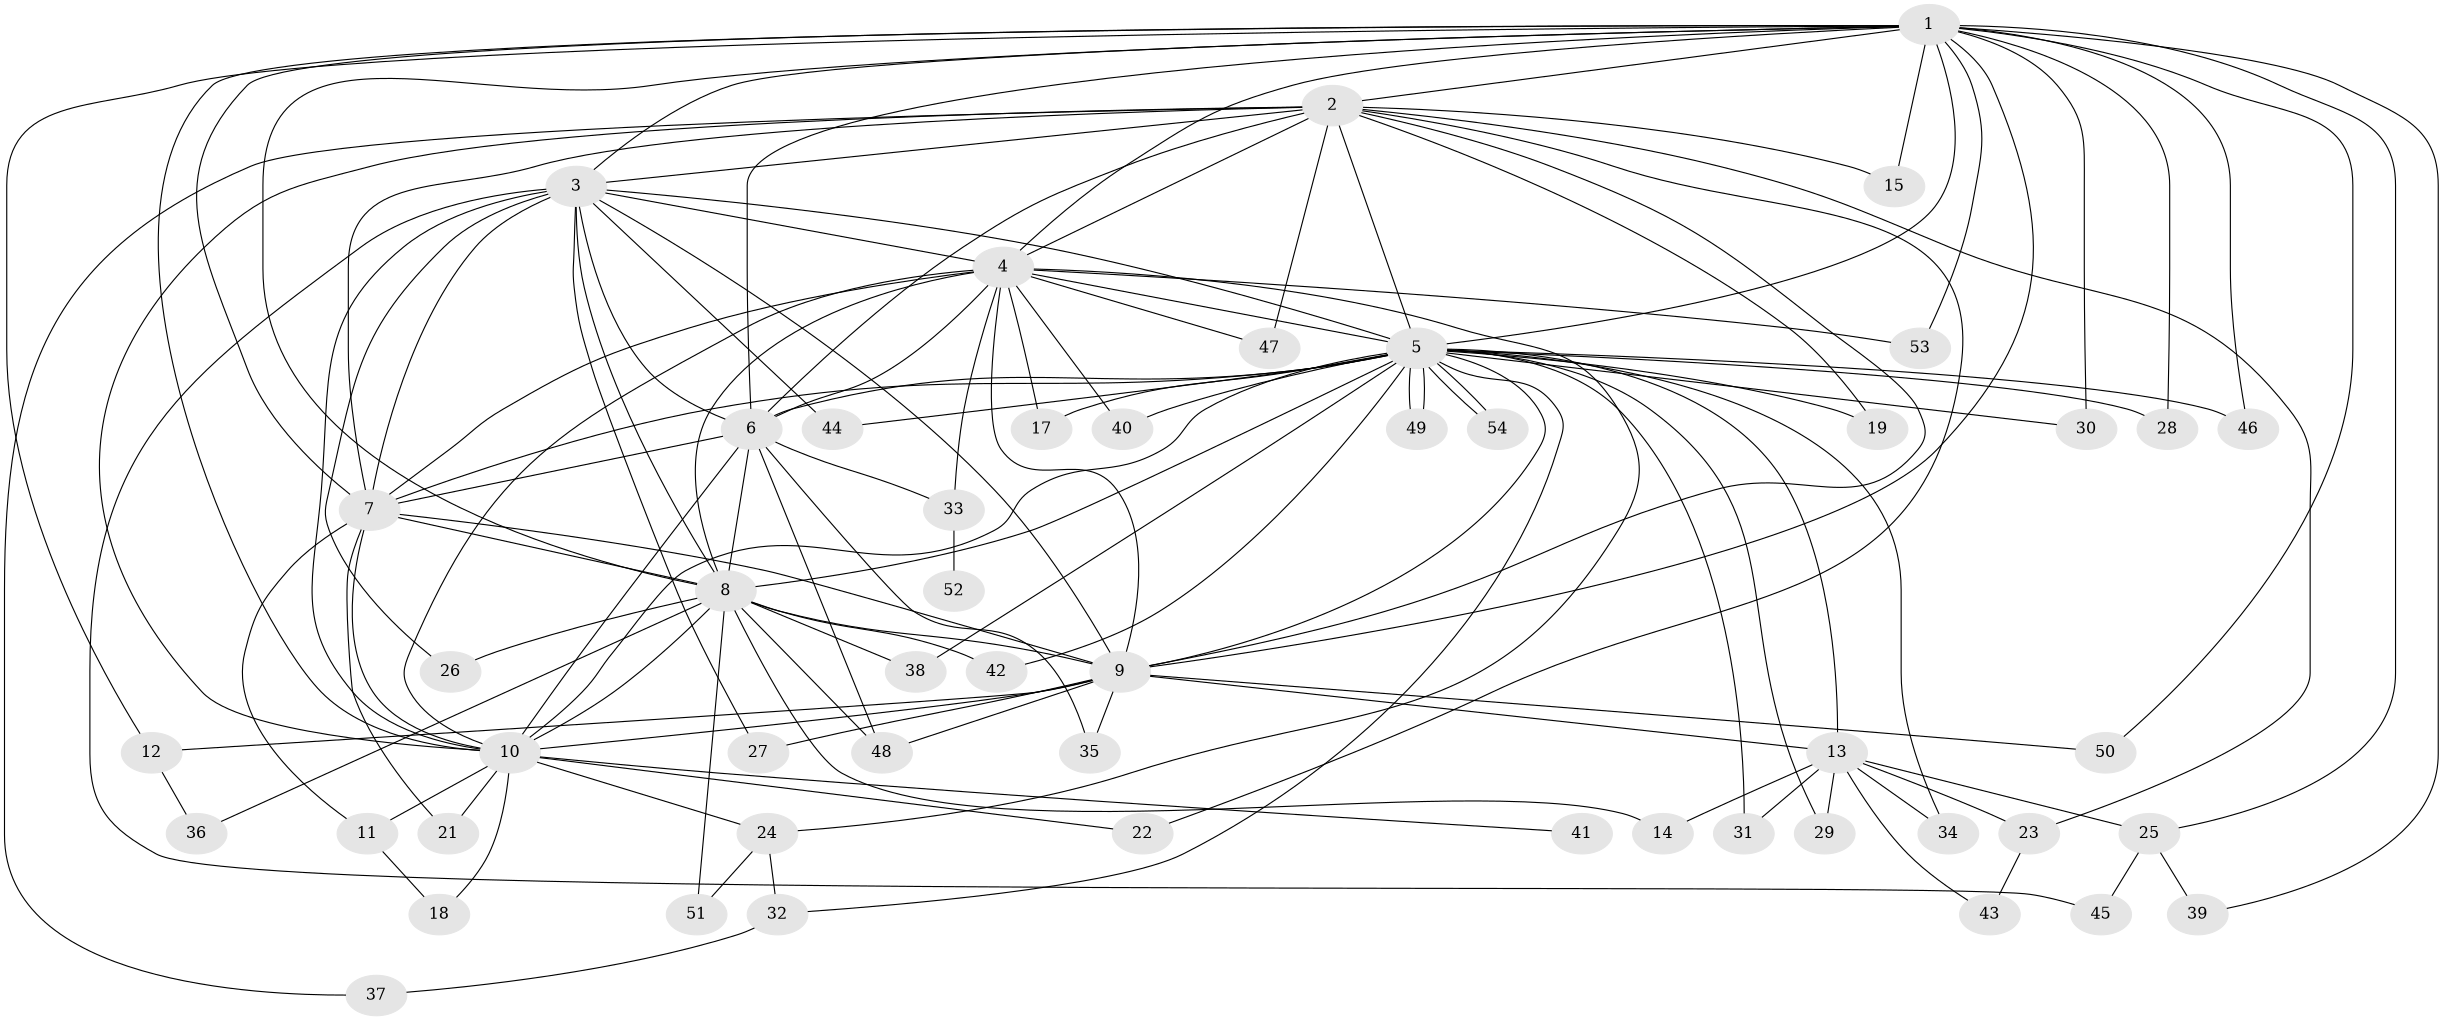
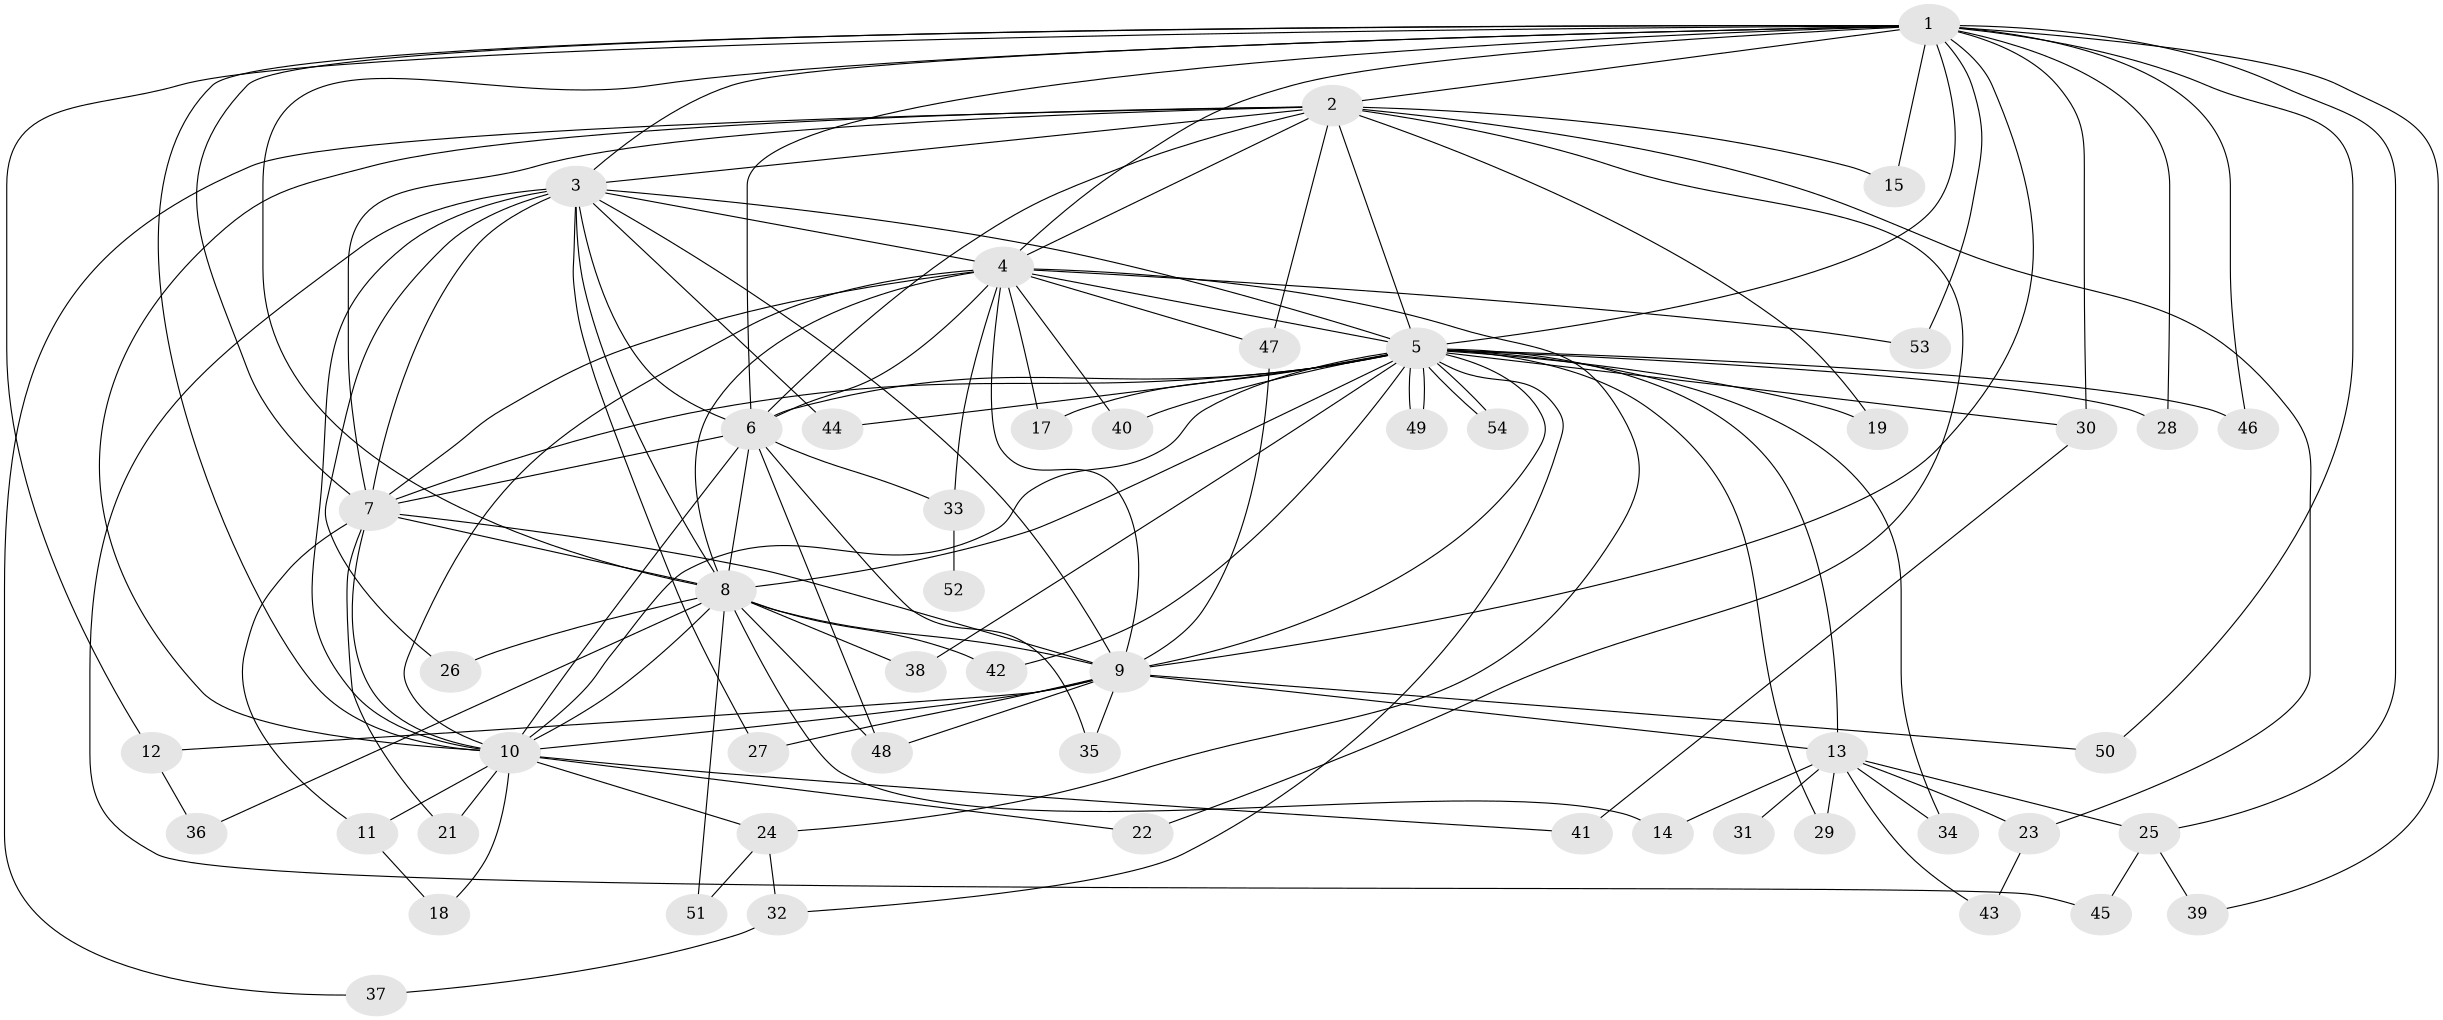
edge "2" -- "9": now "47" -- "9"
edge "5" -- "31": removed
edge "30" -- "41": added
